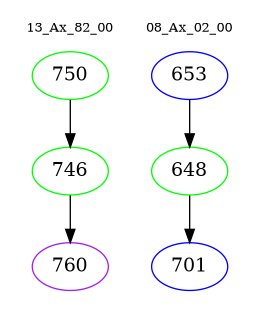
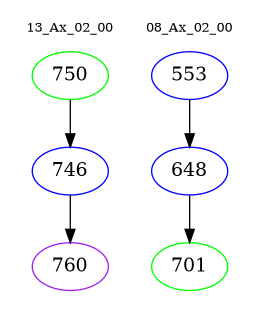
cluster "13_Ax_82_00": label "13_Ax_82_00" -> "13_Ax_02_00"
node "653": label "653" -> "553"
node "746": color green -> blue
node "648": color green -> blue
node "701": color blue -> green
